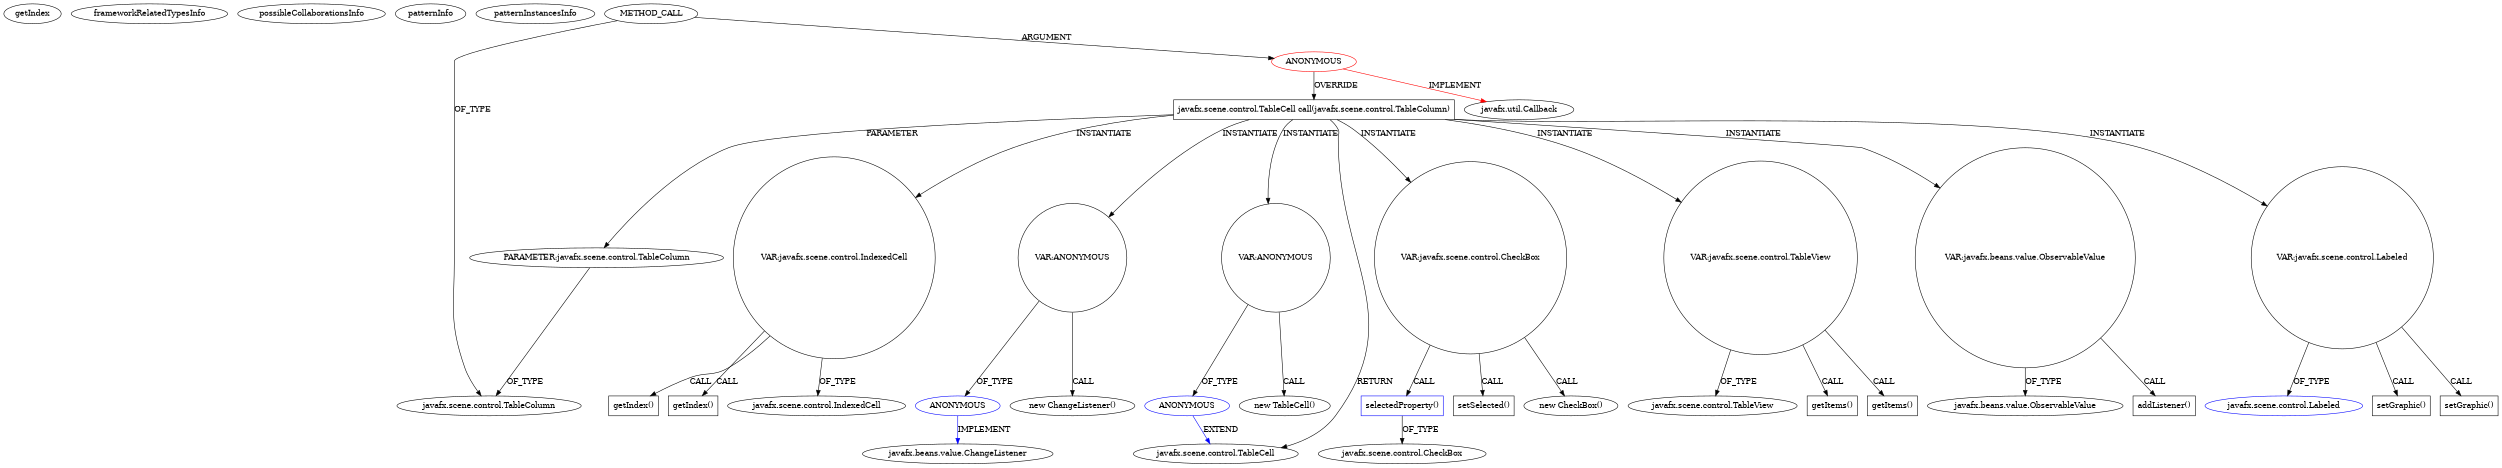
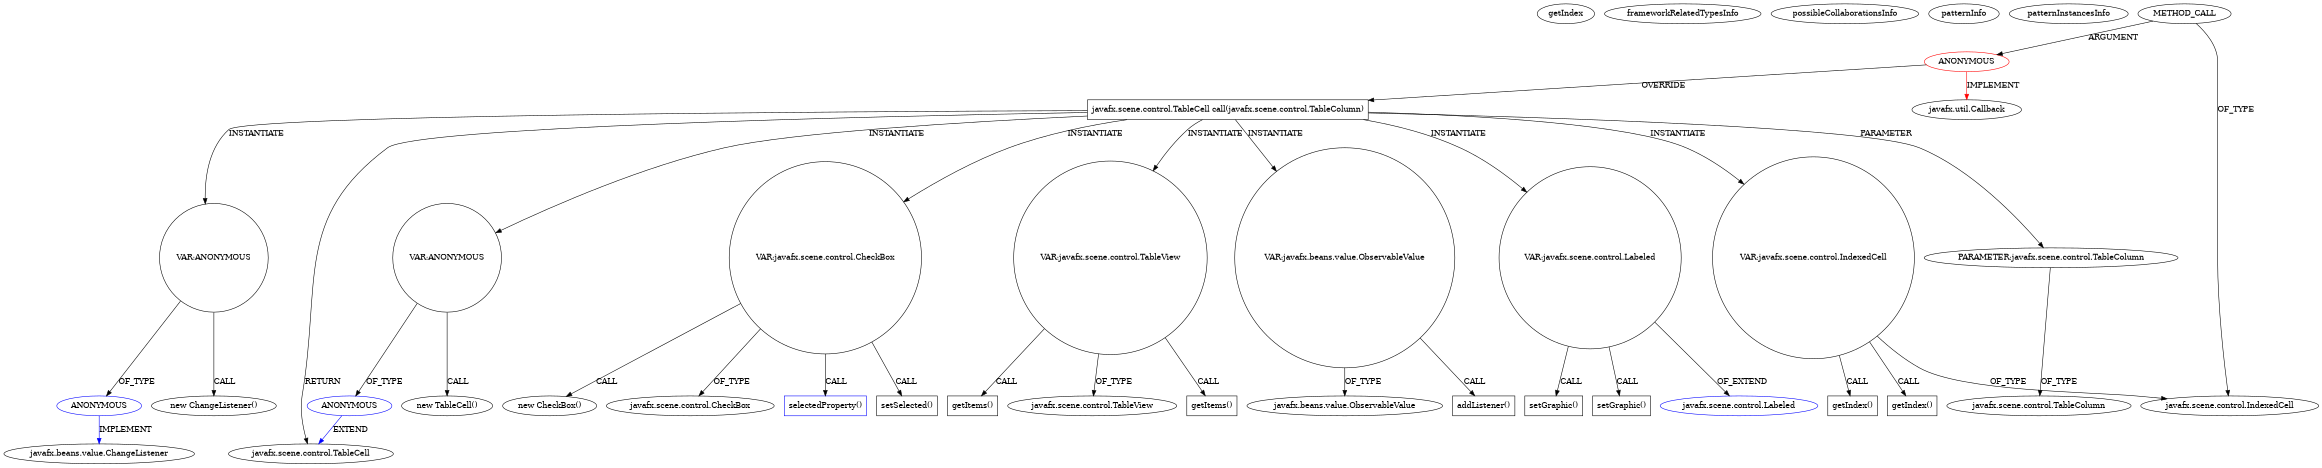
edge "METHOD_CALL" -> "javafx.scene.control.TableColumn": now "METHOD_CALL" -> "javafx.scene.control.IndexedCell"
edge "VAR:javafx.scene.control.Labeled" -> "javafx.scene.control.Labeled": label "OF_TYPE" -> "OF_EXTEND"
edge "selectedProperty()" -> "javafx.scene.control.CheckBox": now "VAR:javafx.scene.control.CheckBox" -> "javafx.scene.control.CheckBox"
